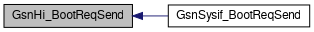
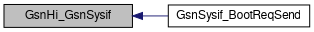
node "GsnHi_BootReqSend": label "GsnHi_BootReqSend" -> "GsnHi_GsnSysif"
